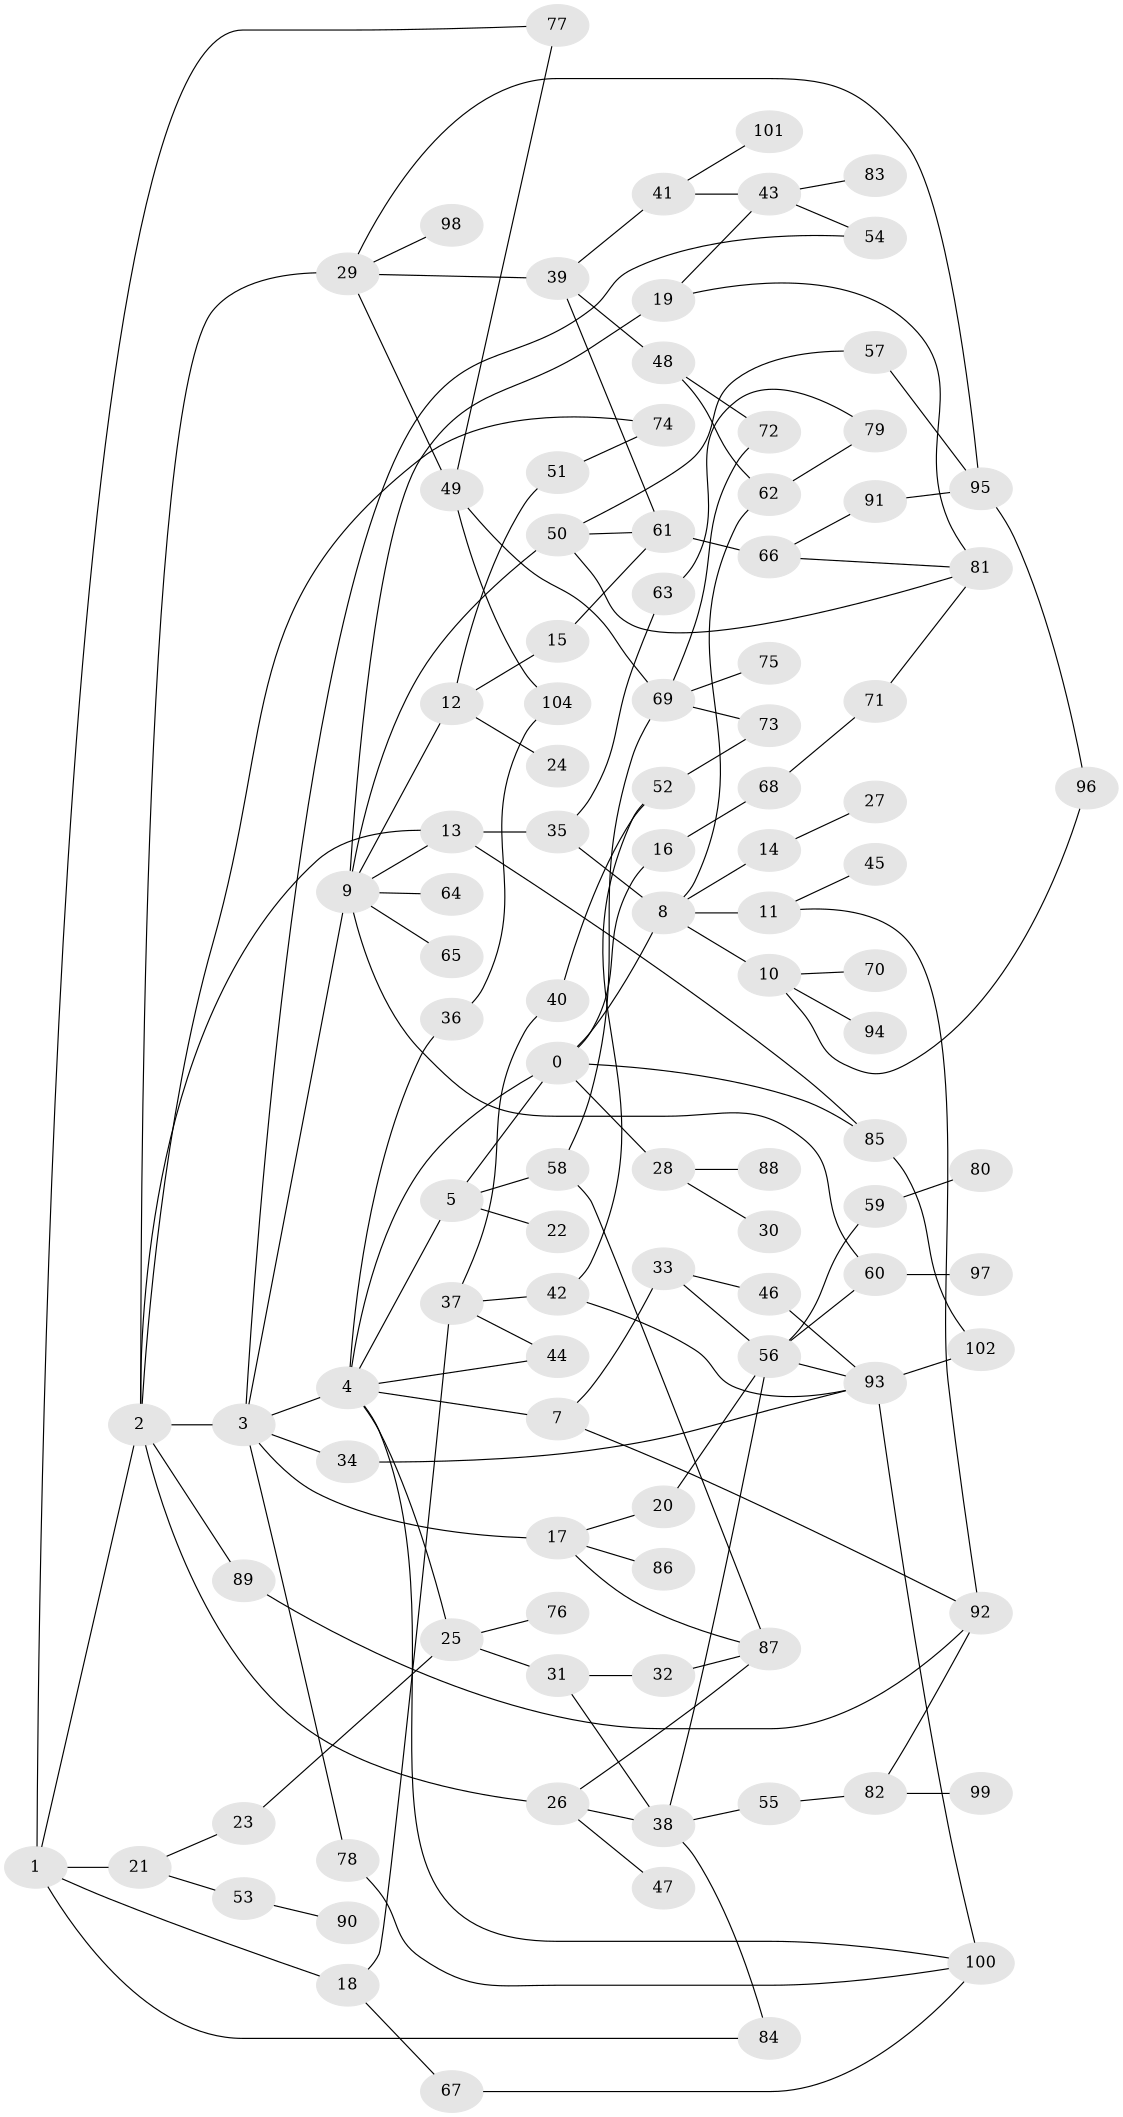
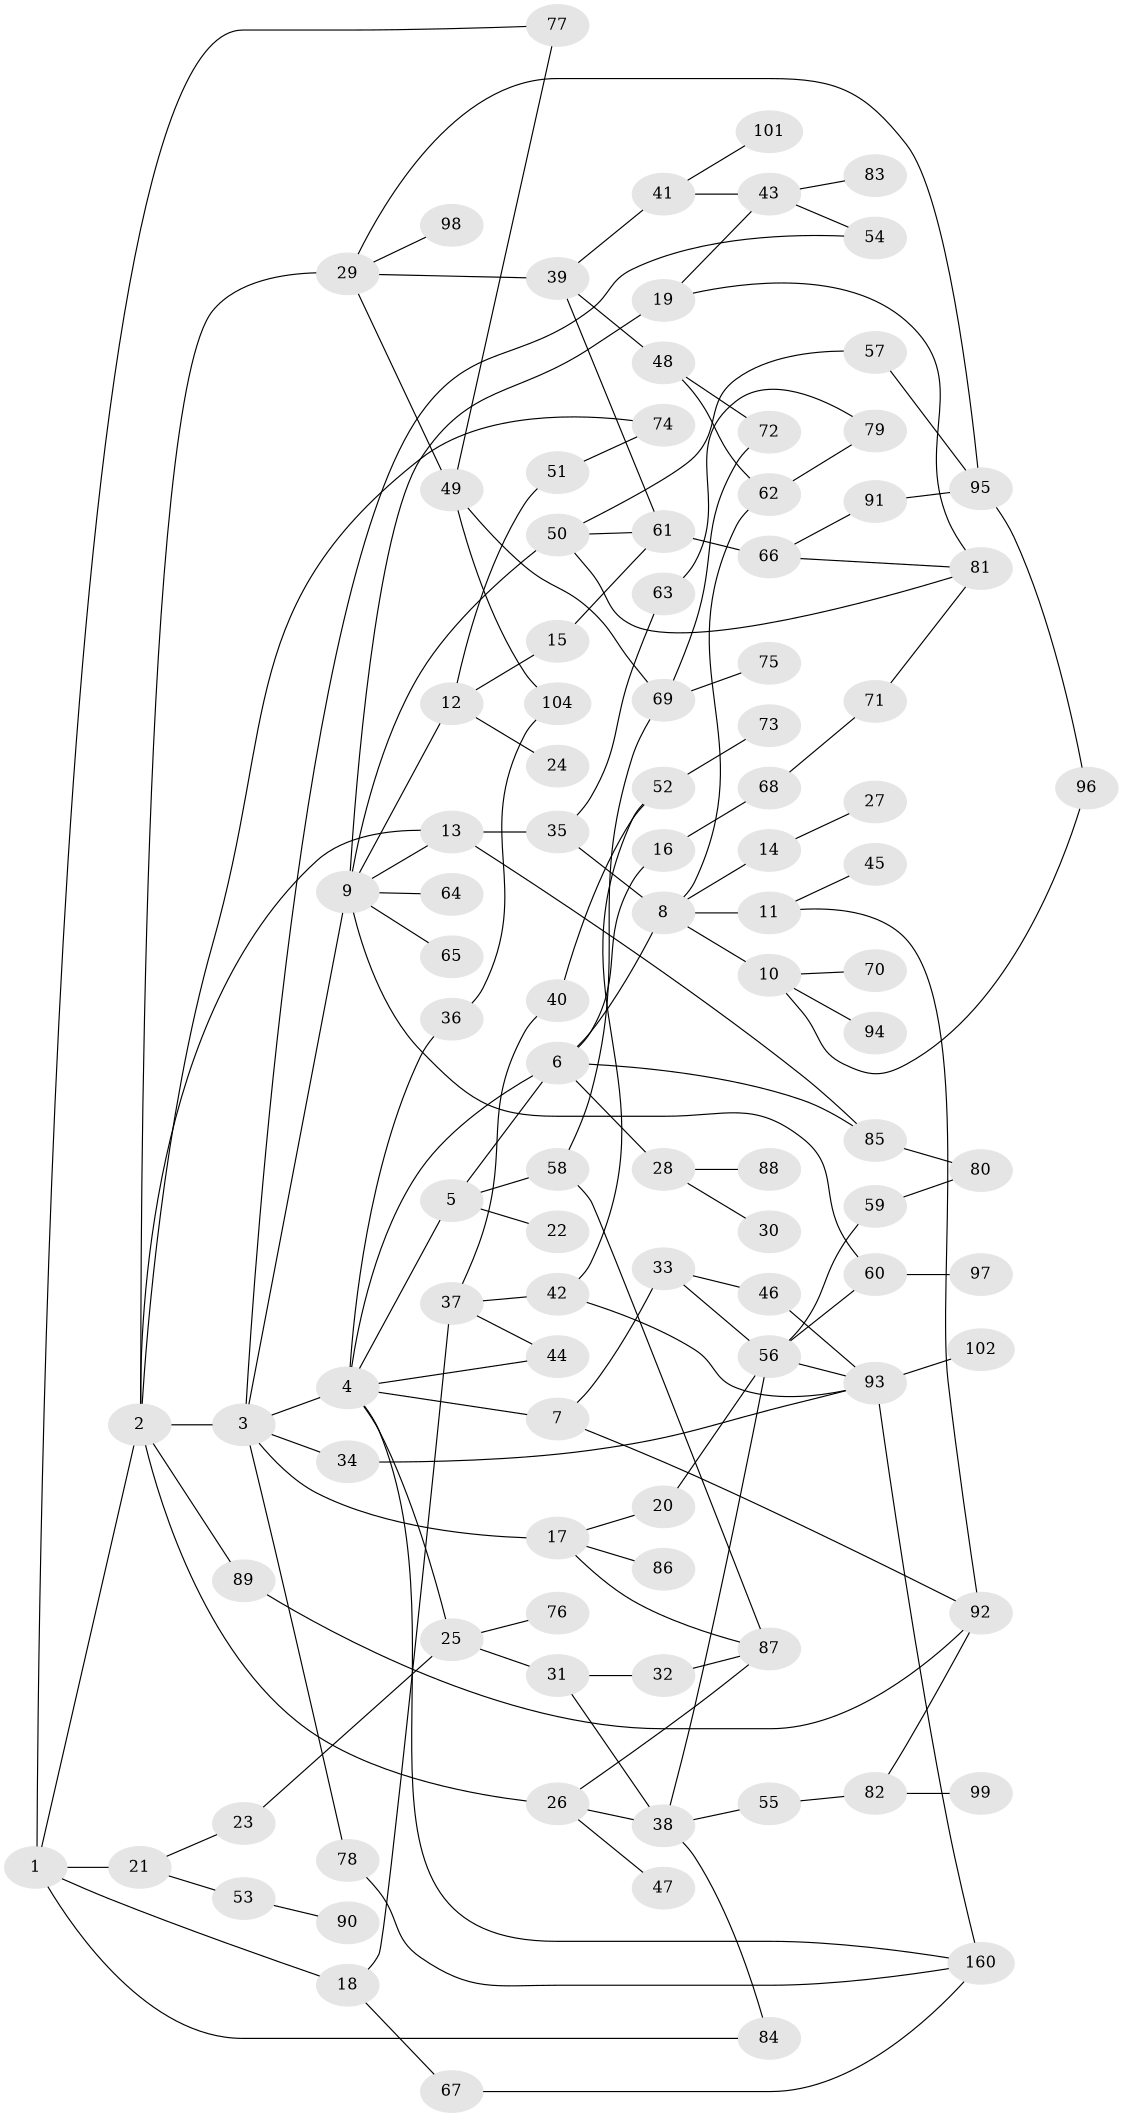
edge "69" -- "73": removed
node "0": label "0" -> "6"
edge "85" -- "102": now "85" -- "80"
node "100": label "100" -> "160"
